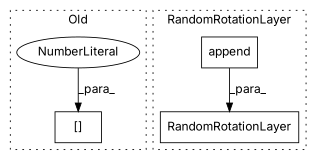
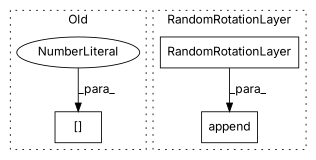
edge "append" -> "RandomRotationLayer": reversed
